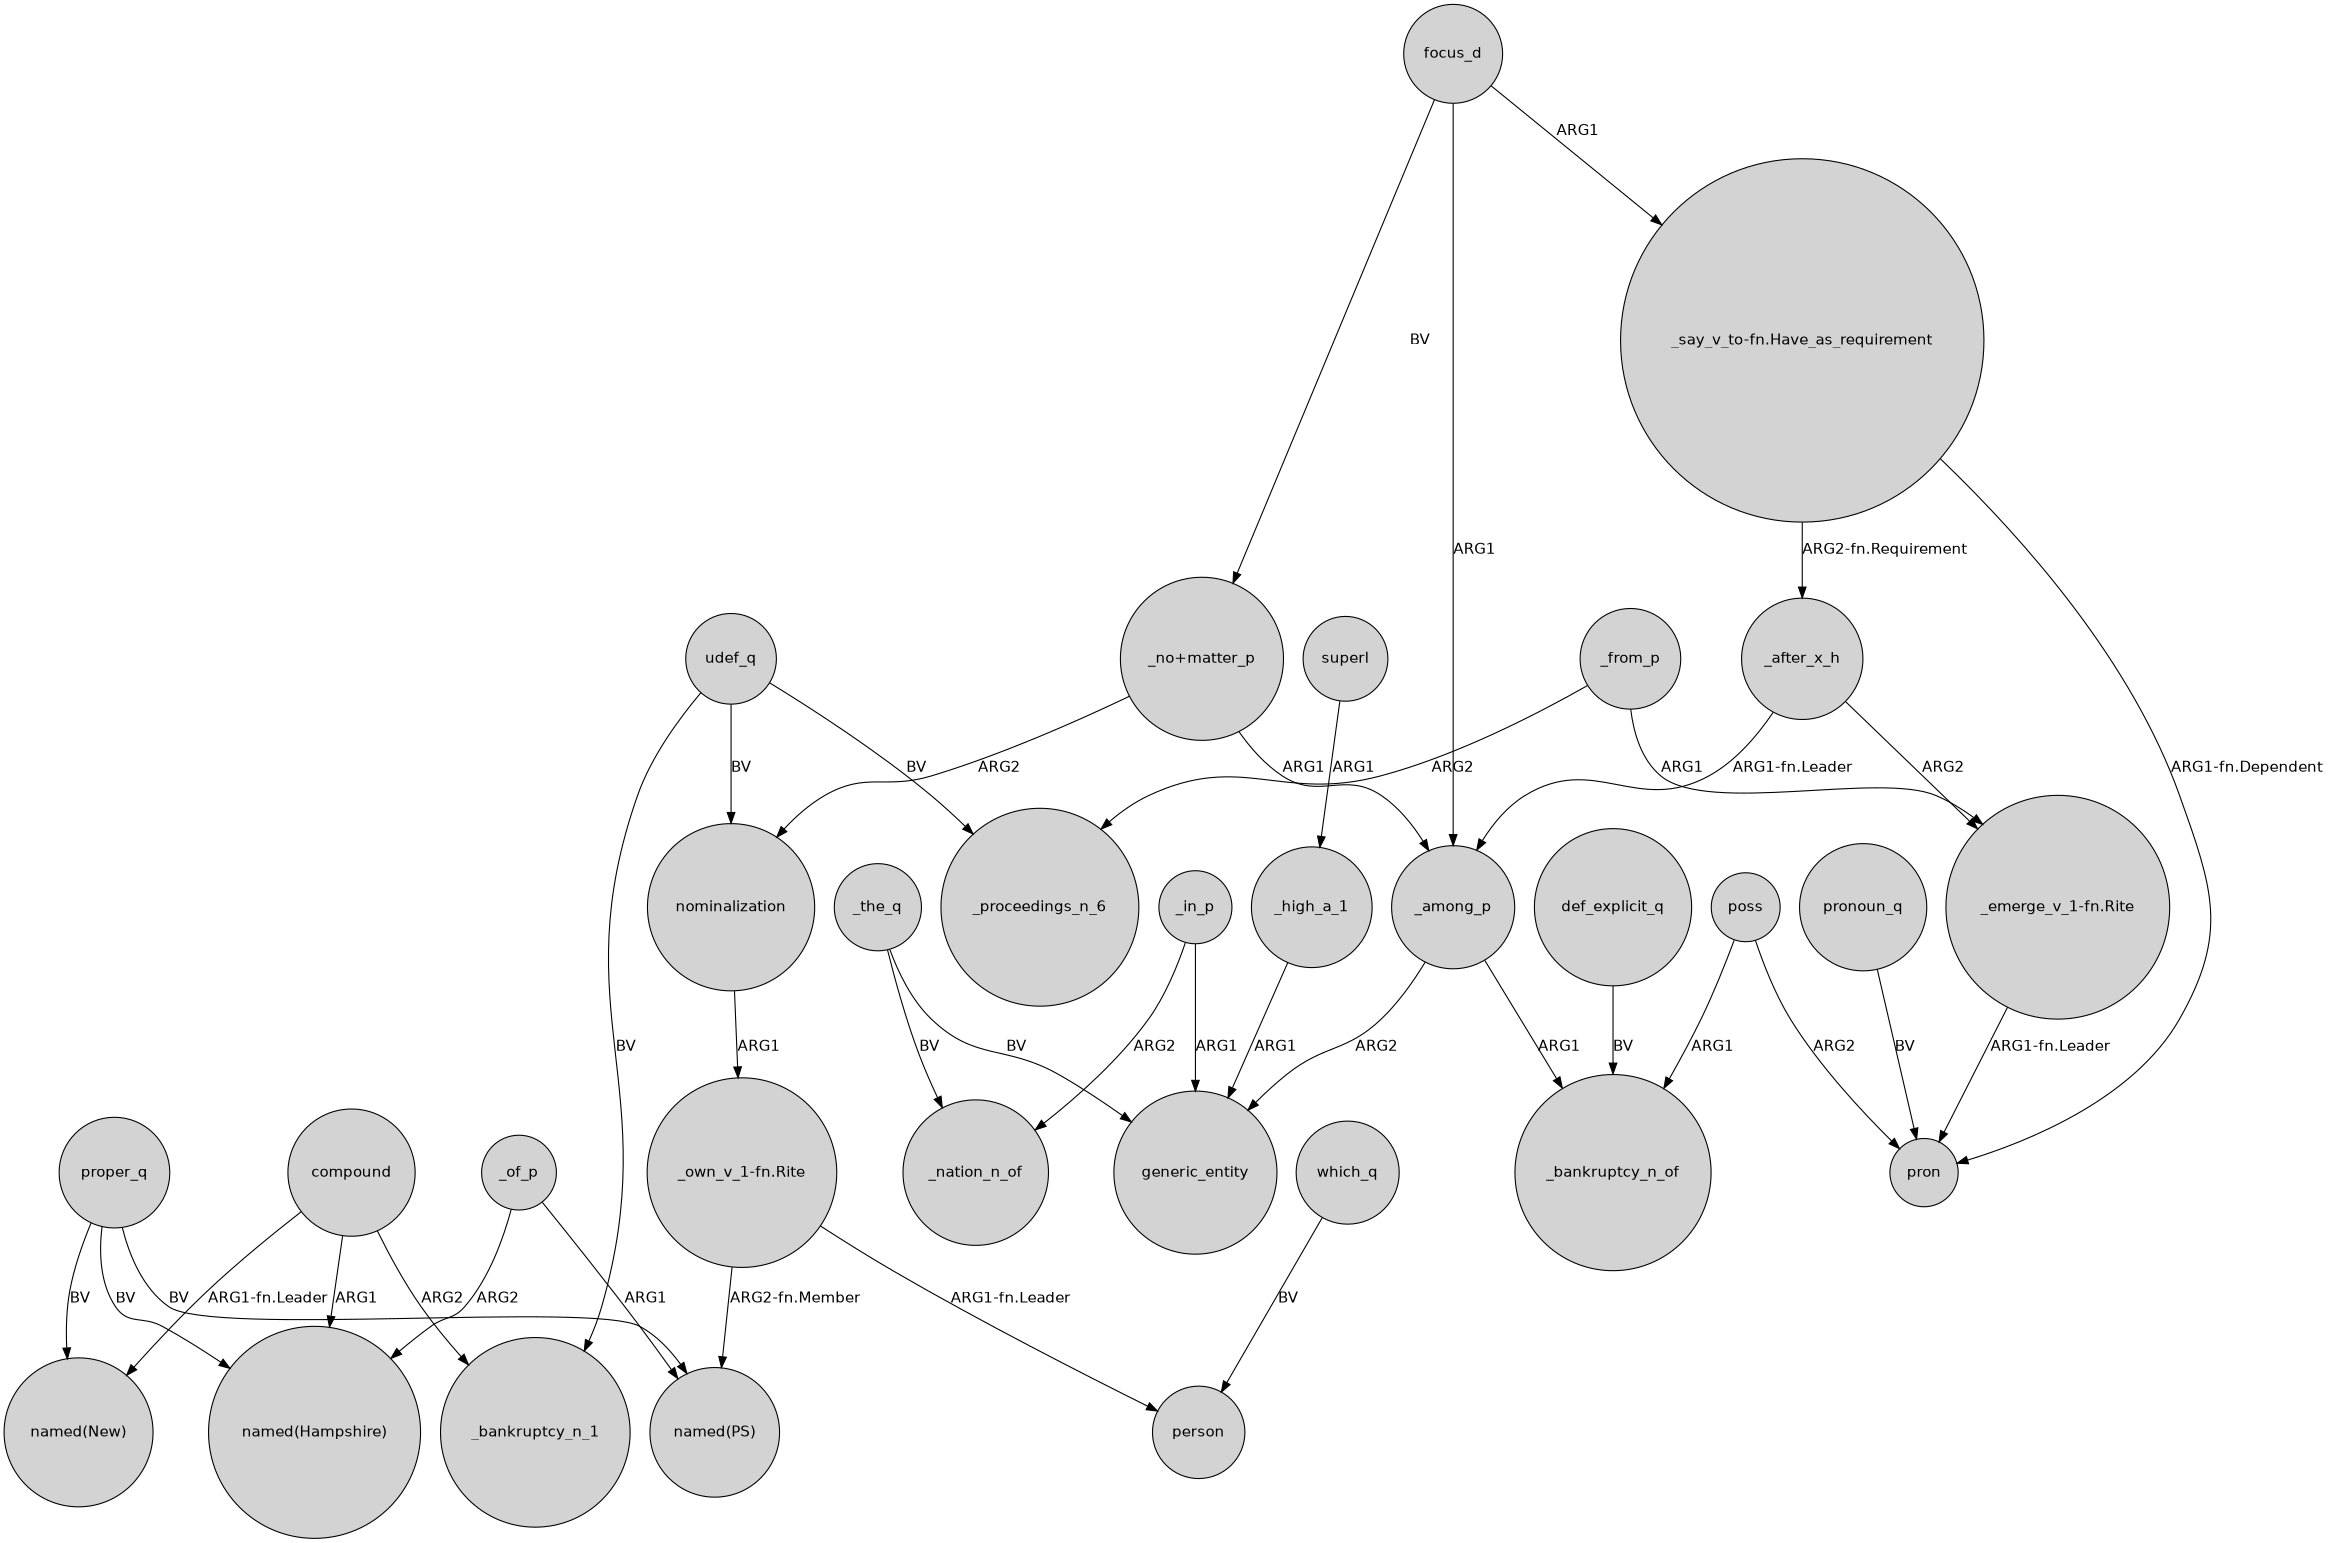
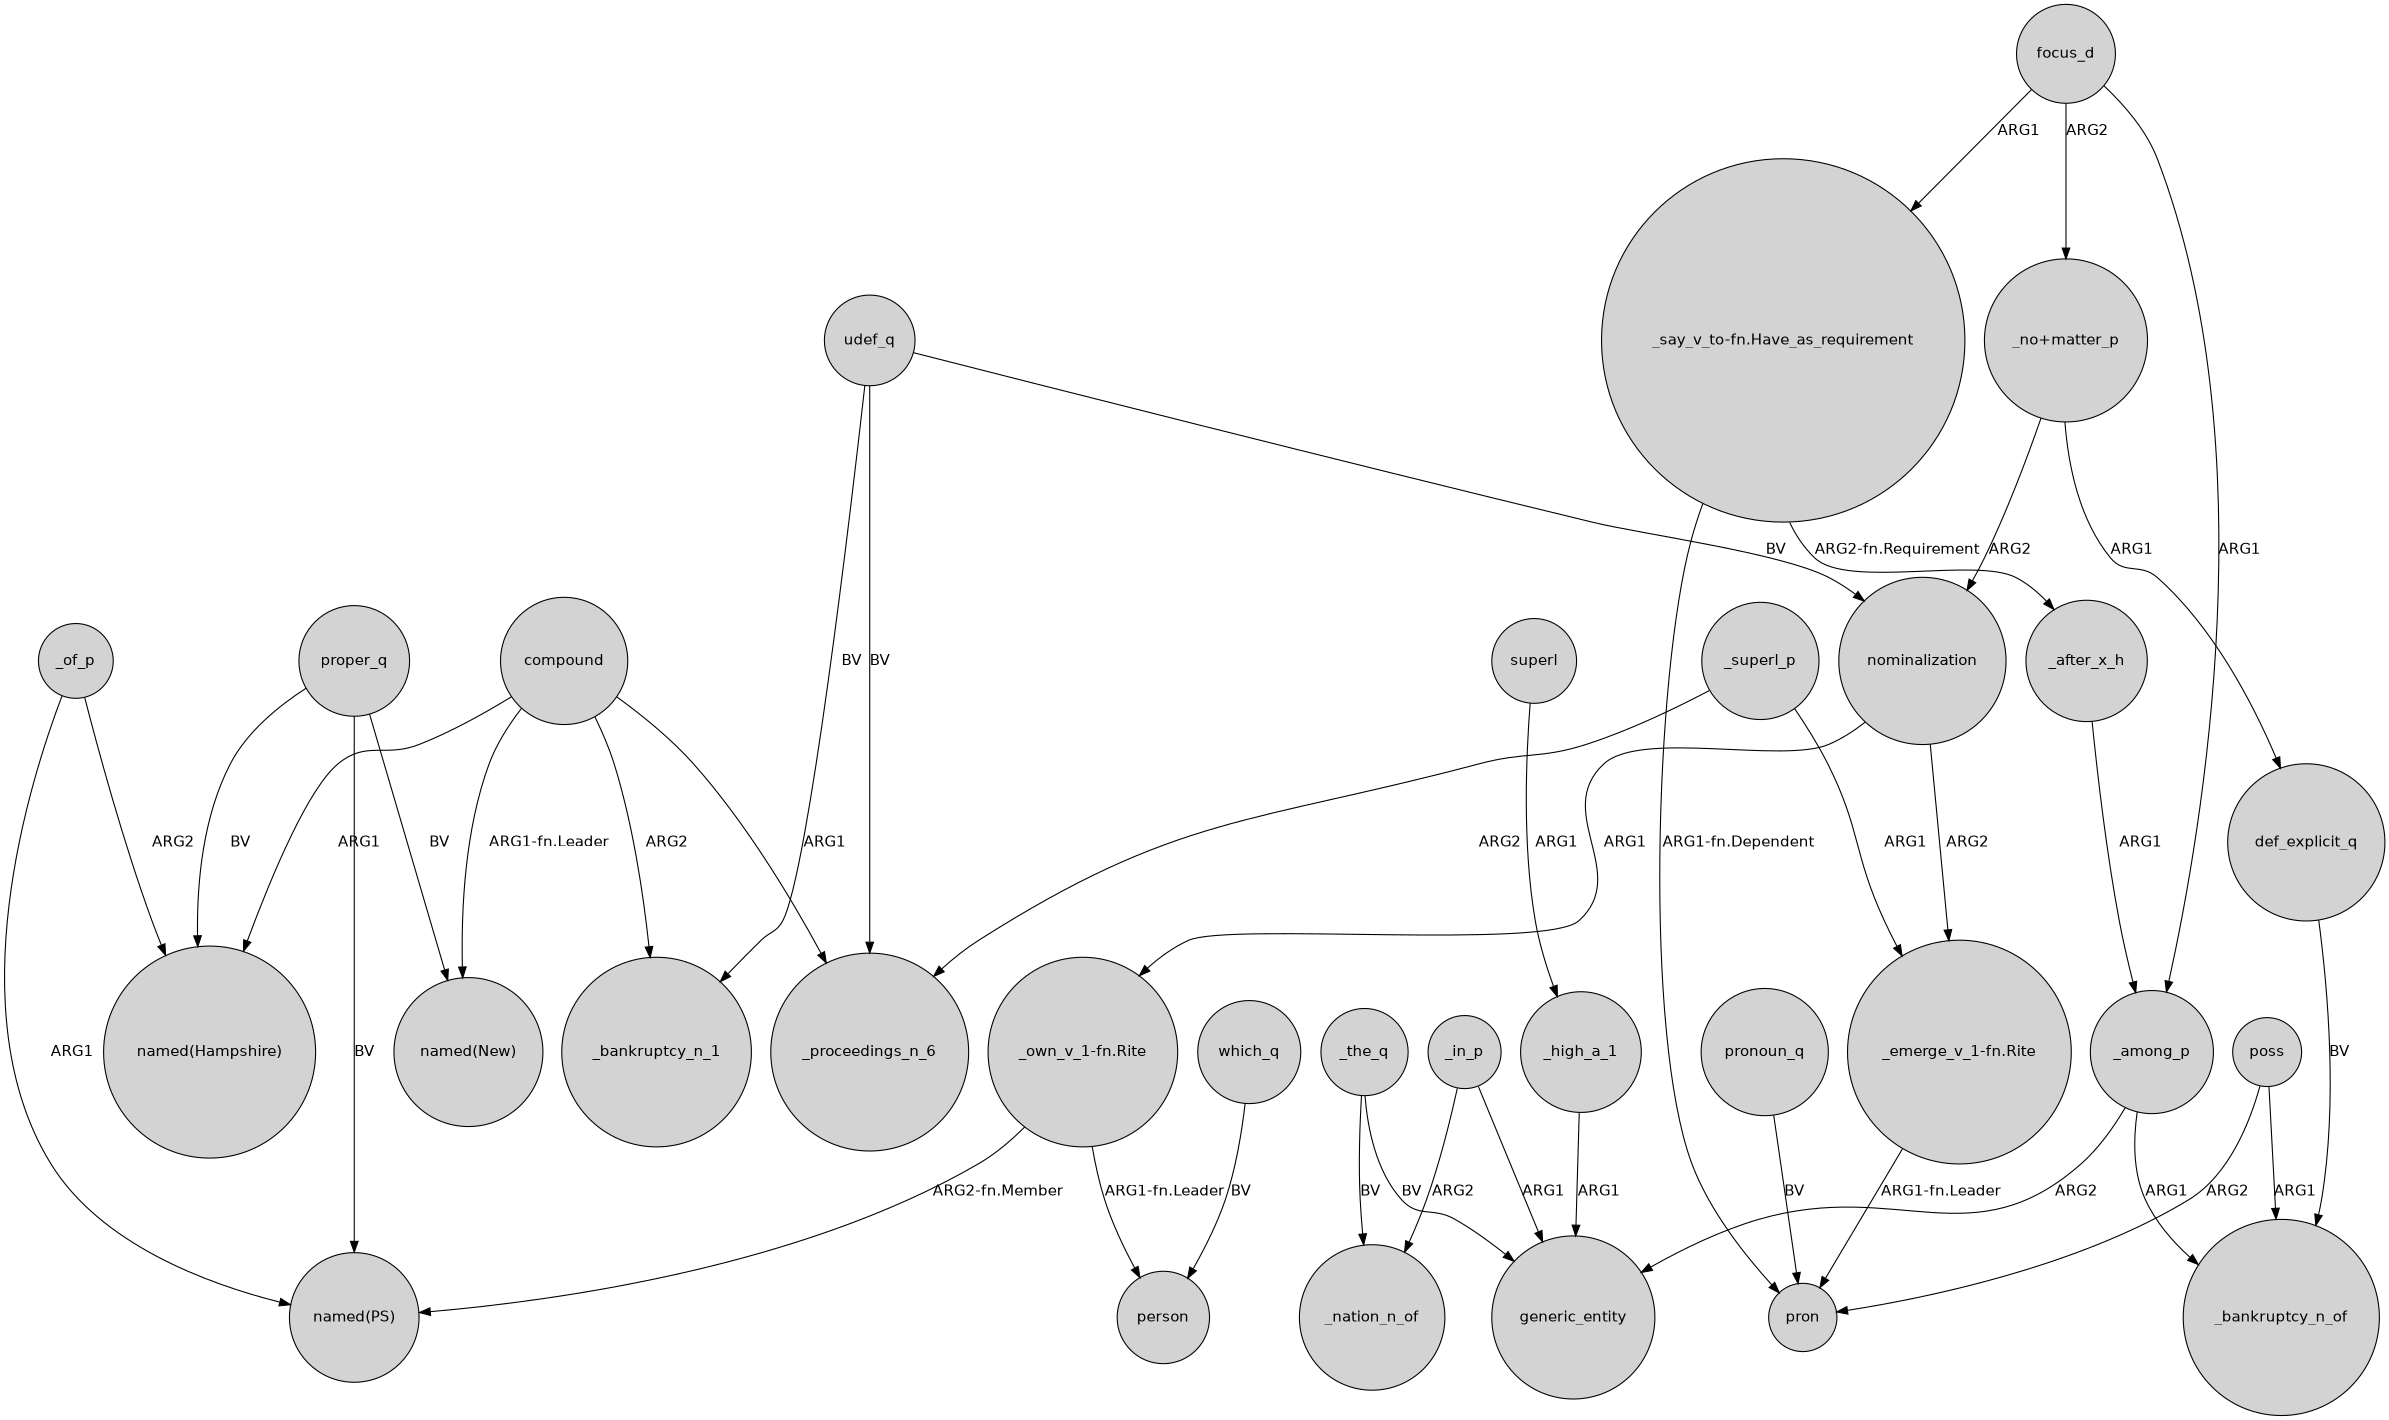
edge "focus_d" -> "_no+matter_p": label "BV" -> "ARG2"
node "_from_p": label "_from_p" -> "_superl_p"
edge "_after_x_h" -> "_emerge_v_1-fn.Rite": now "nominalization" -> "_emerge_v_1-fn.Rite"
edge "_after_x_h" -> "_among_p": label "ARG1-fn.Leader" -> "ARG1"
edge "_no+matter_p" -> "_among_p": now "_no+matter_p" -> "def_explicit_q"
edge "compound" -> "_proceedings_n_6": added, label "ARG1"
